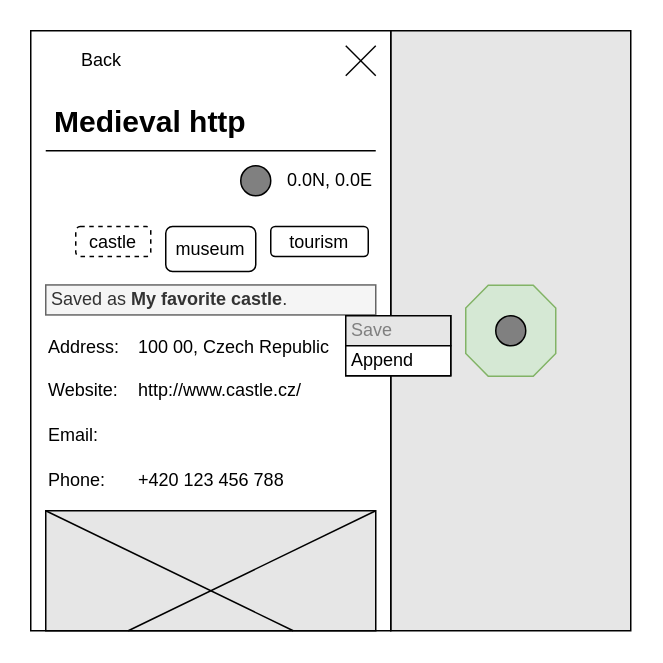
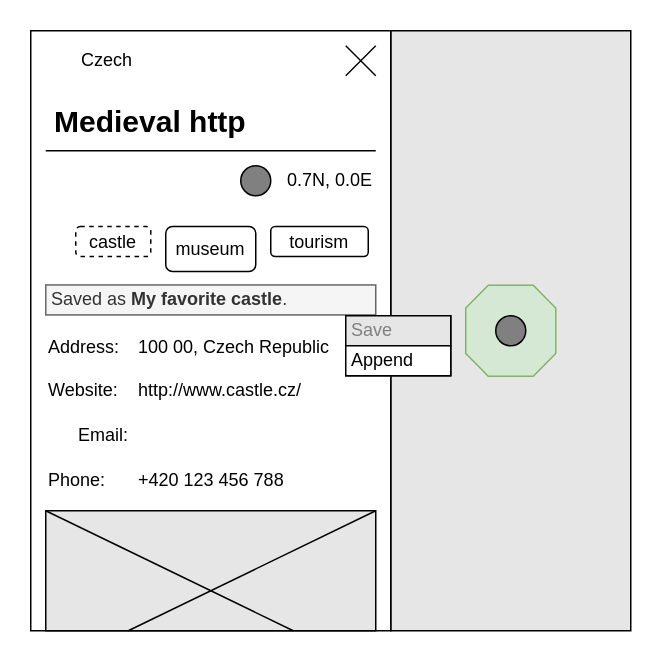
node "Back": label "Back" -> "Czech"
node "0.0N, 0.0E": label "0.0N, 0.0E" -> "0.7N, 0.0E"
node "Email:": moved (91, 435) -> (121, 435)
